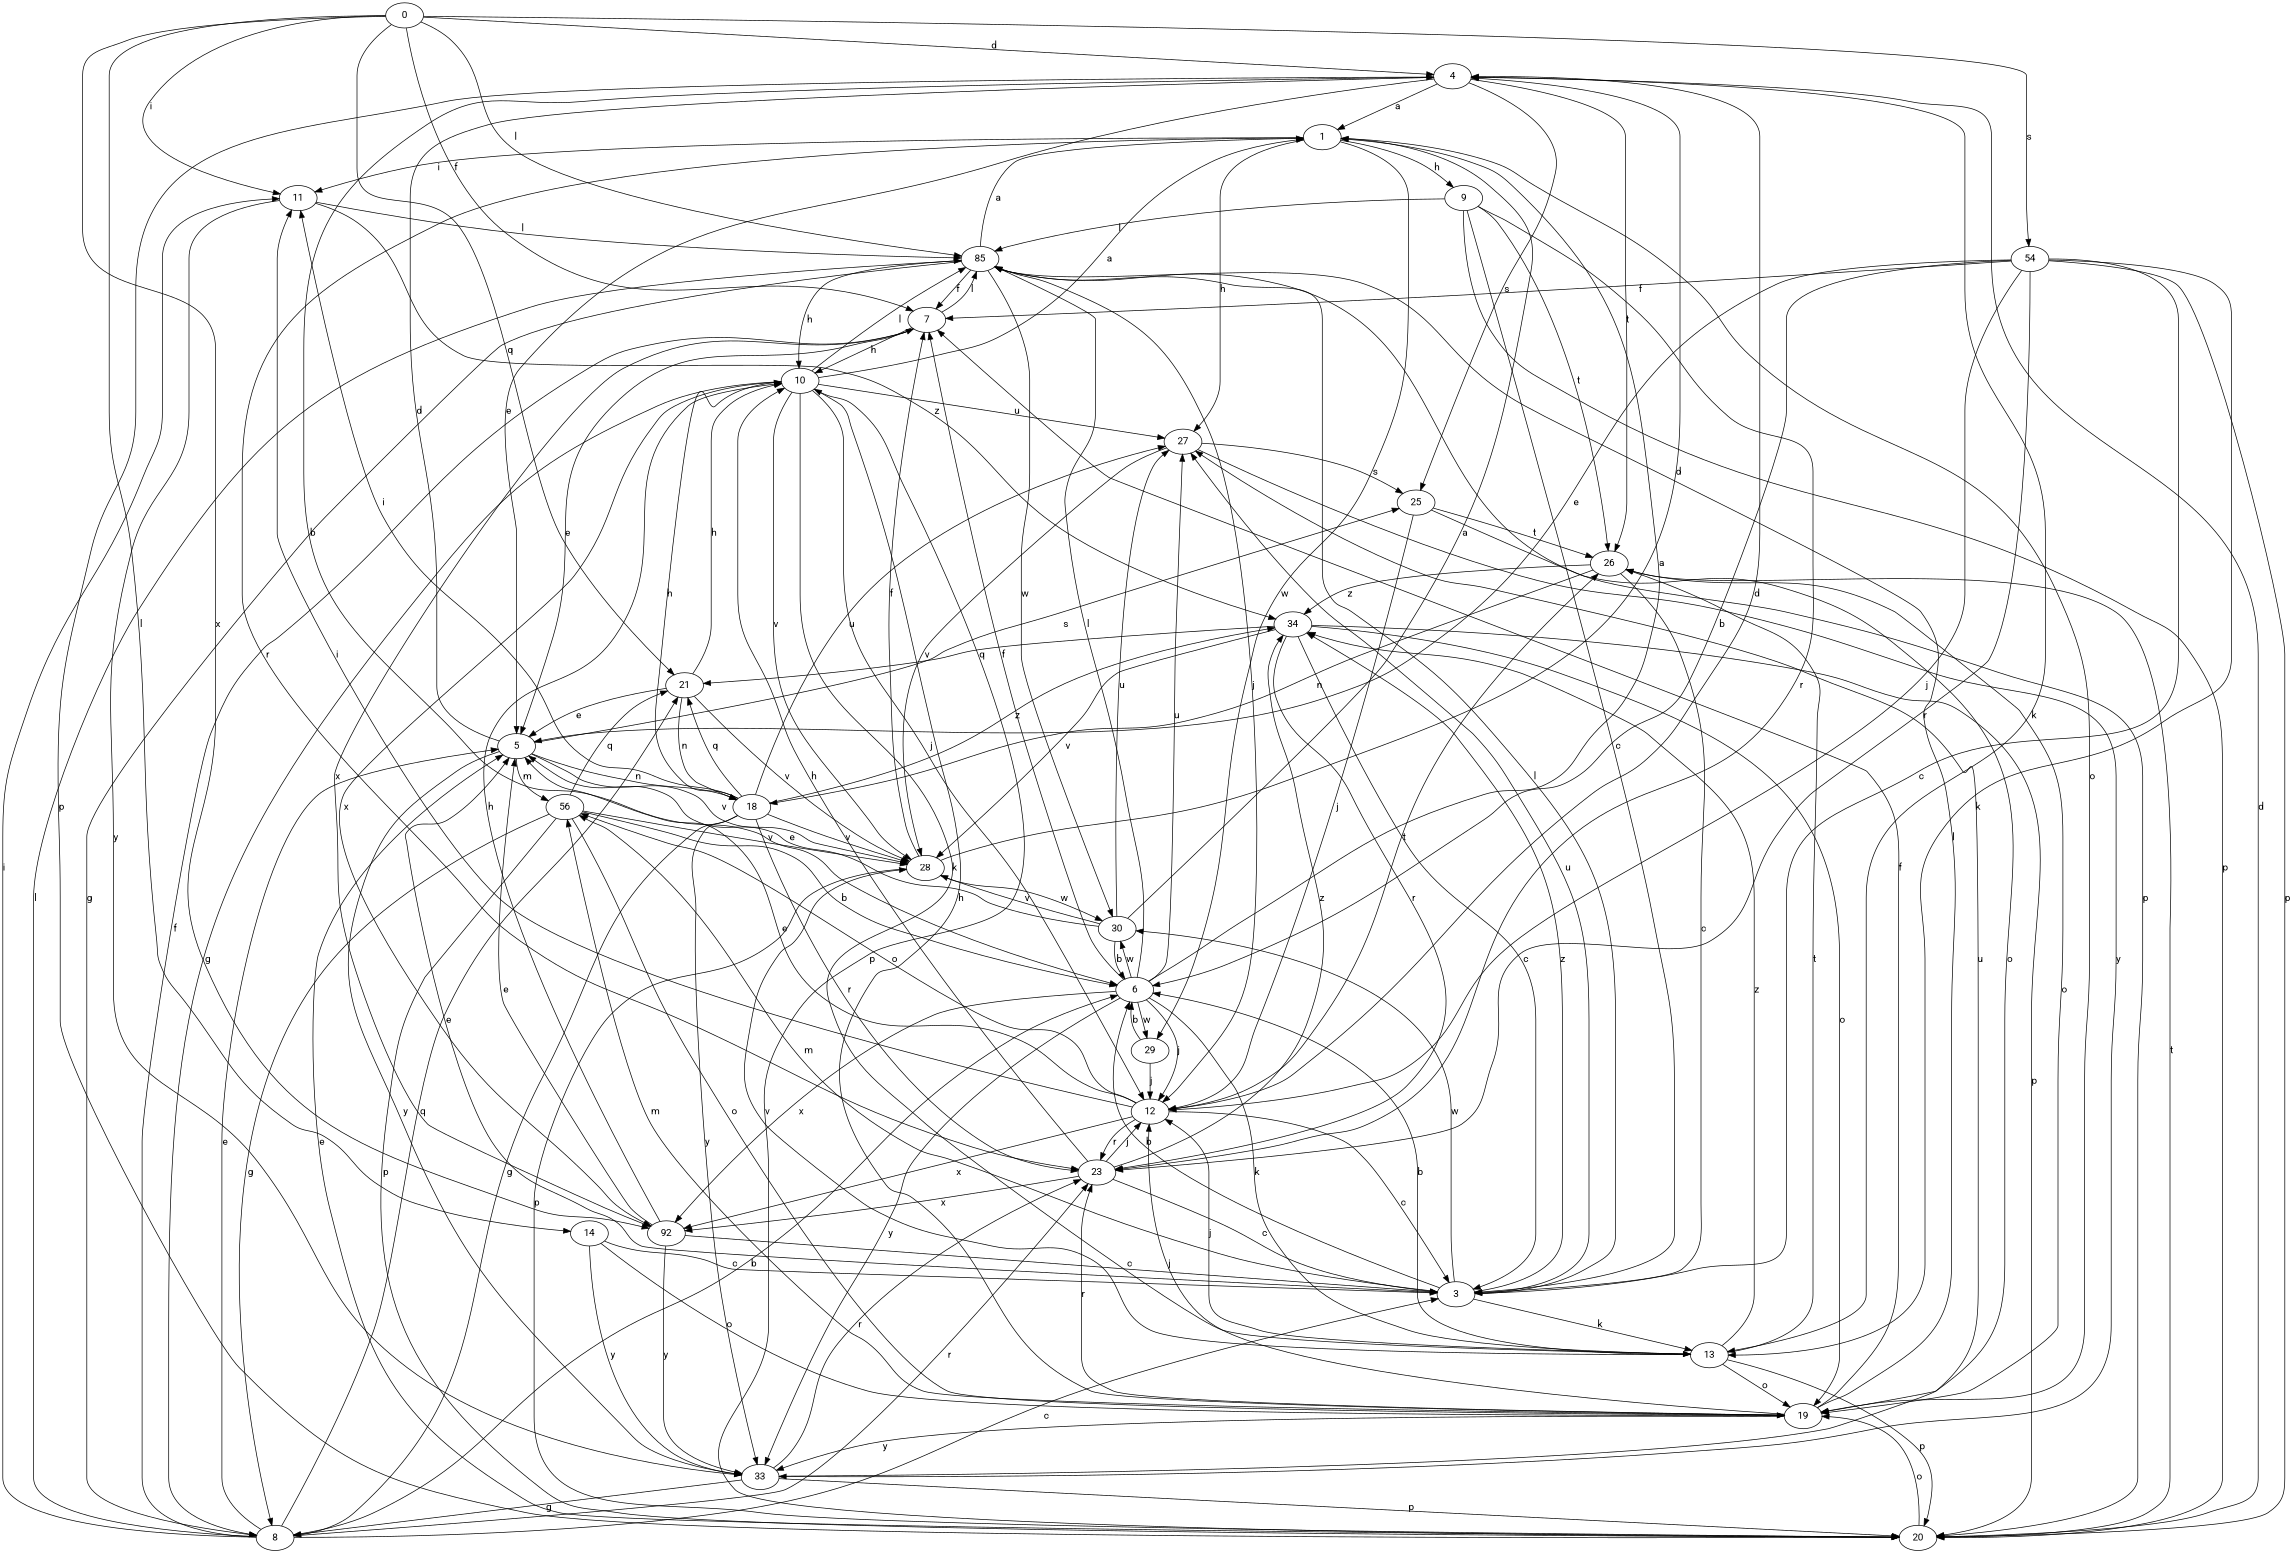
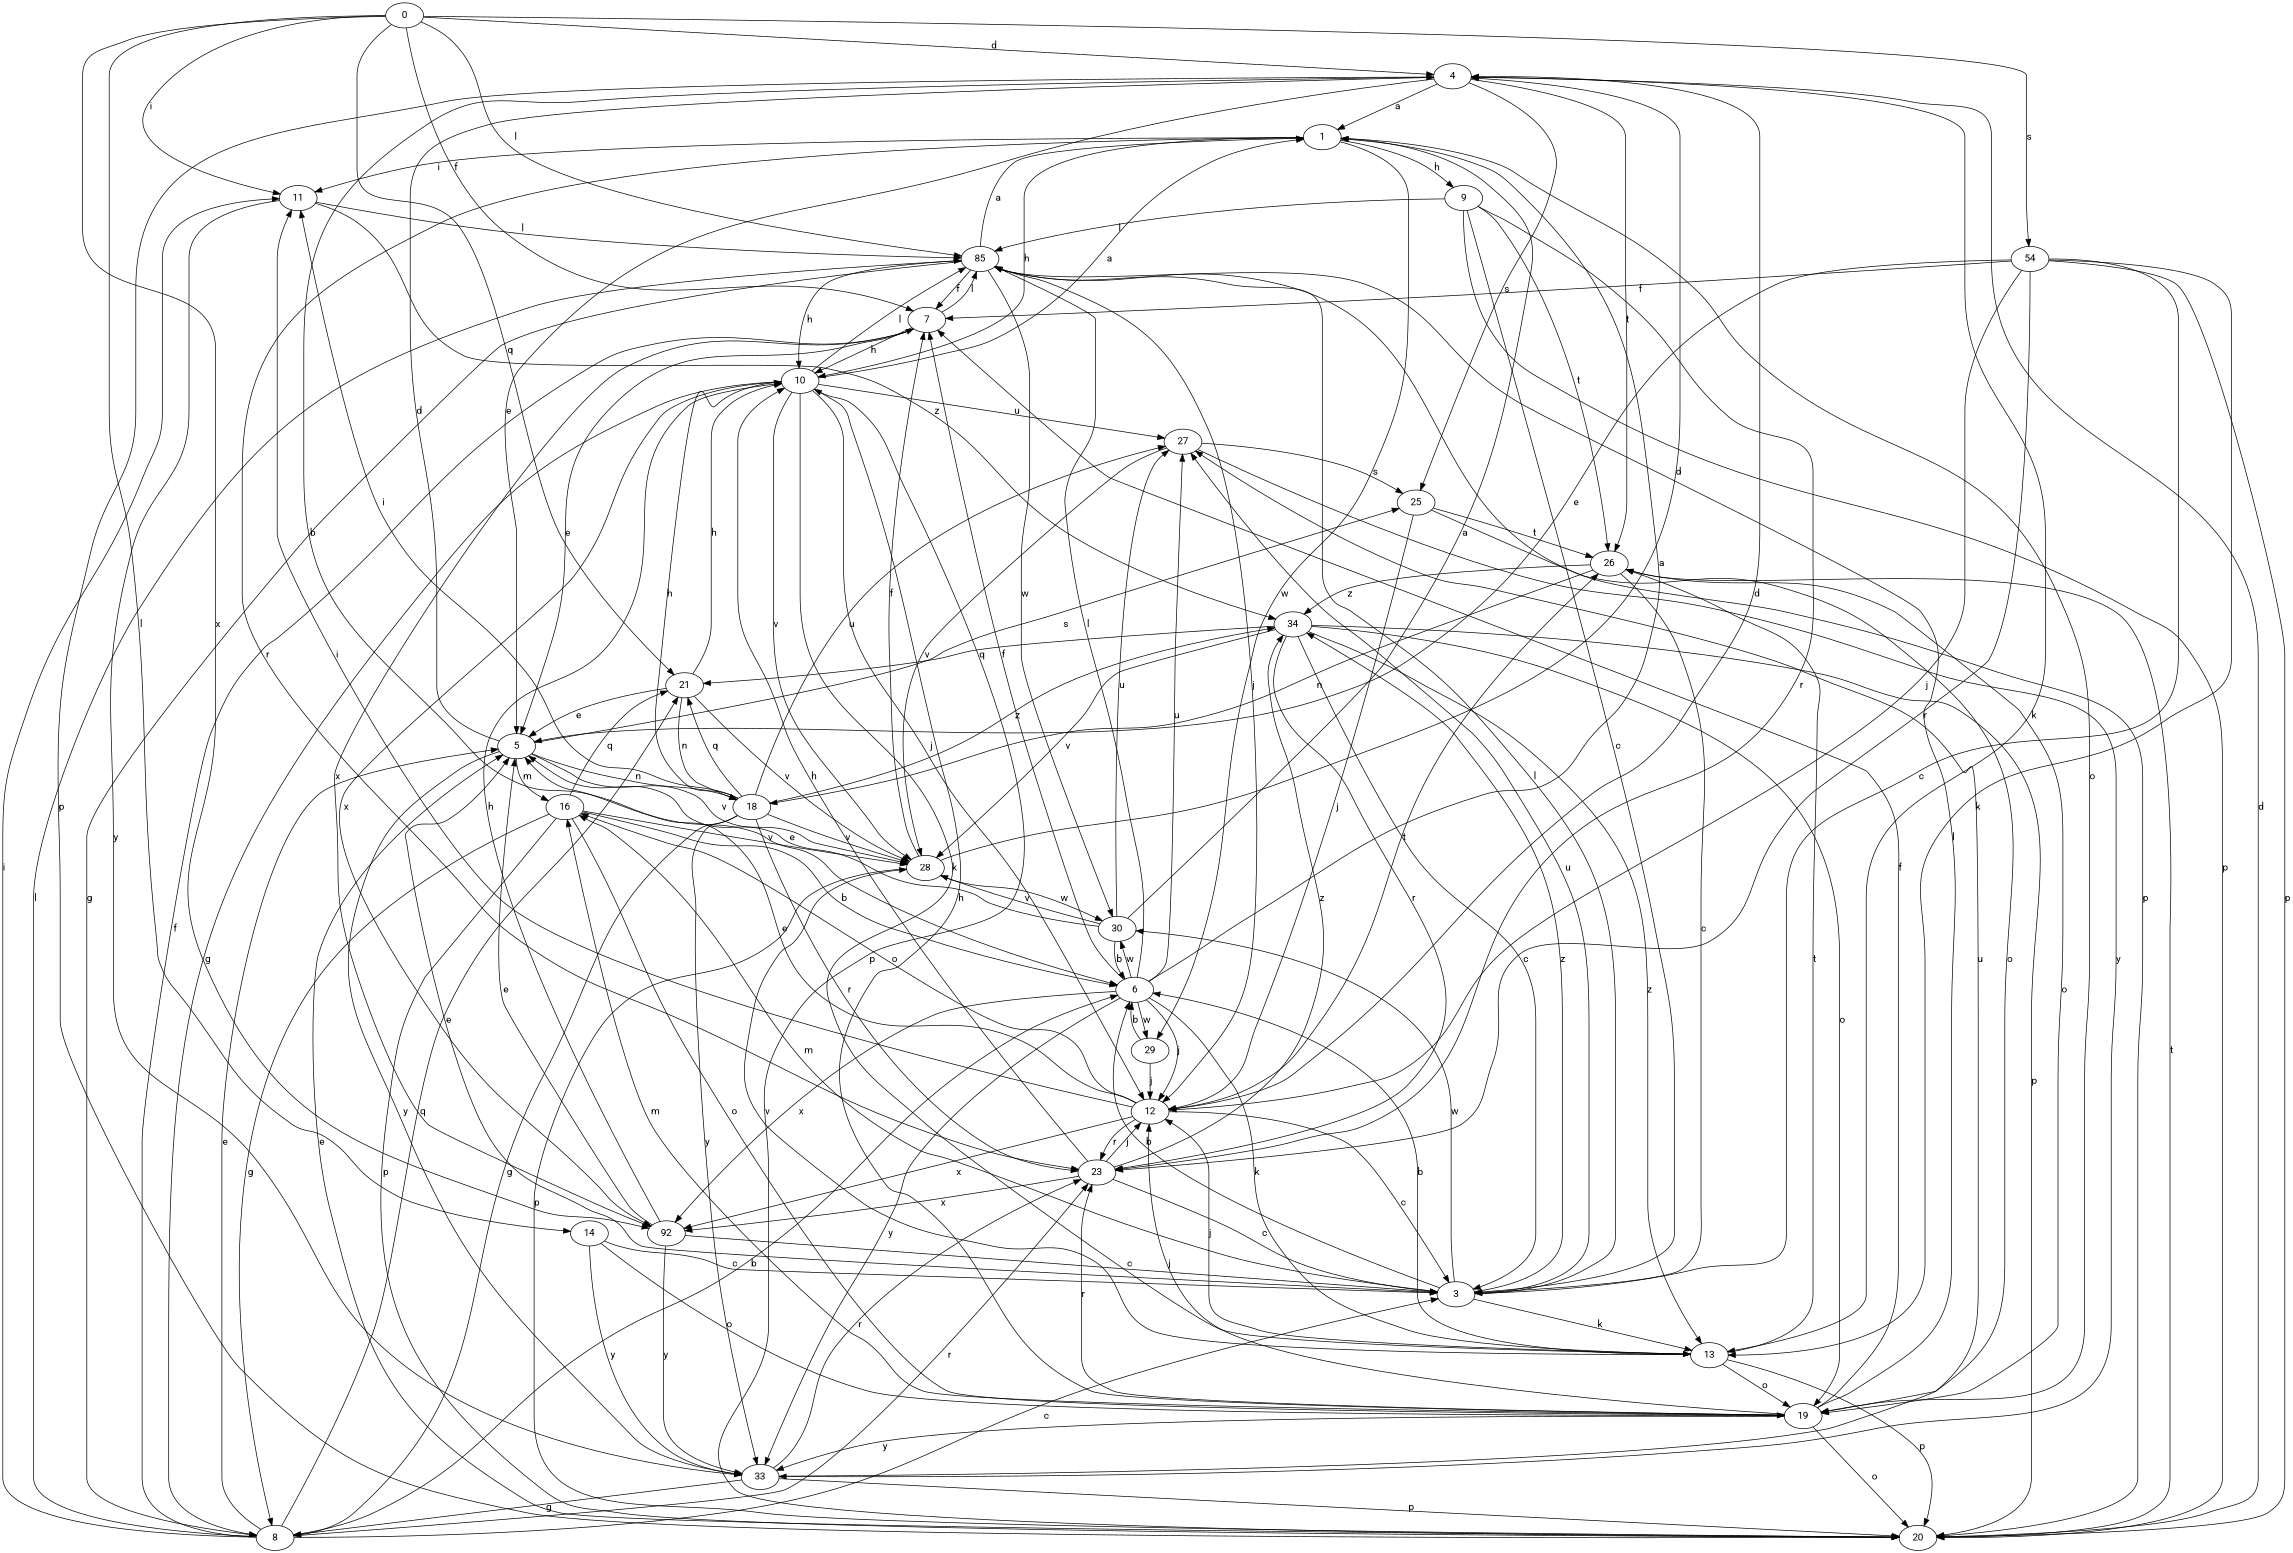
edge "1" -> "27": now "1" -> "10"
edge "54" -> "6": removed, label "b"
node "56": label "56" -> "16"
edge "13" -> "34": reversed
edge "20" -> "19": reversed
